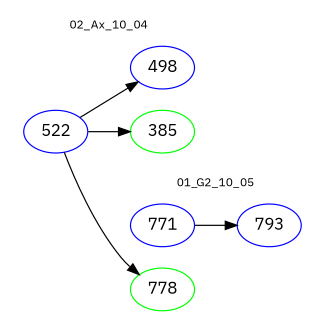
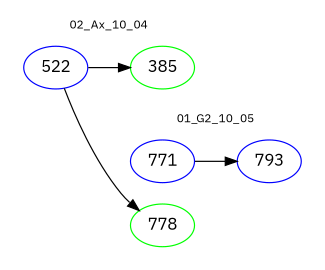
node "498": removed
